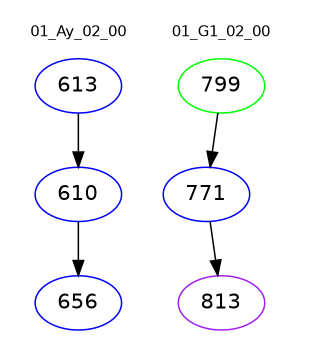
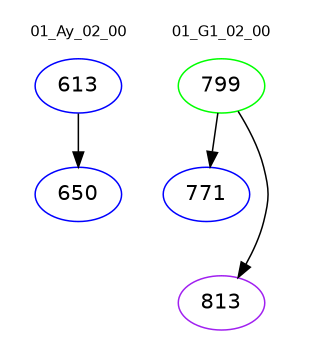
node "610": label "610" -> "650"
edge "771" -> "813": now "799" -> "813"
node "656": removed
